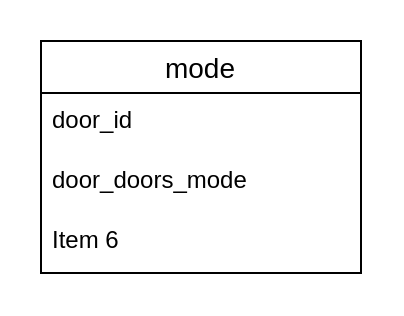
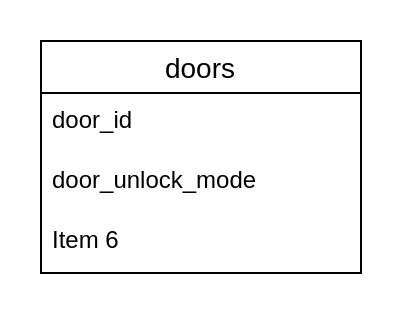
node "mode": label "mode" -> "doors"
node "door_doors_mode": label "door_doors_mode" -> "door_unlock_mode"
